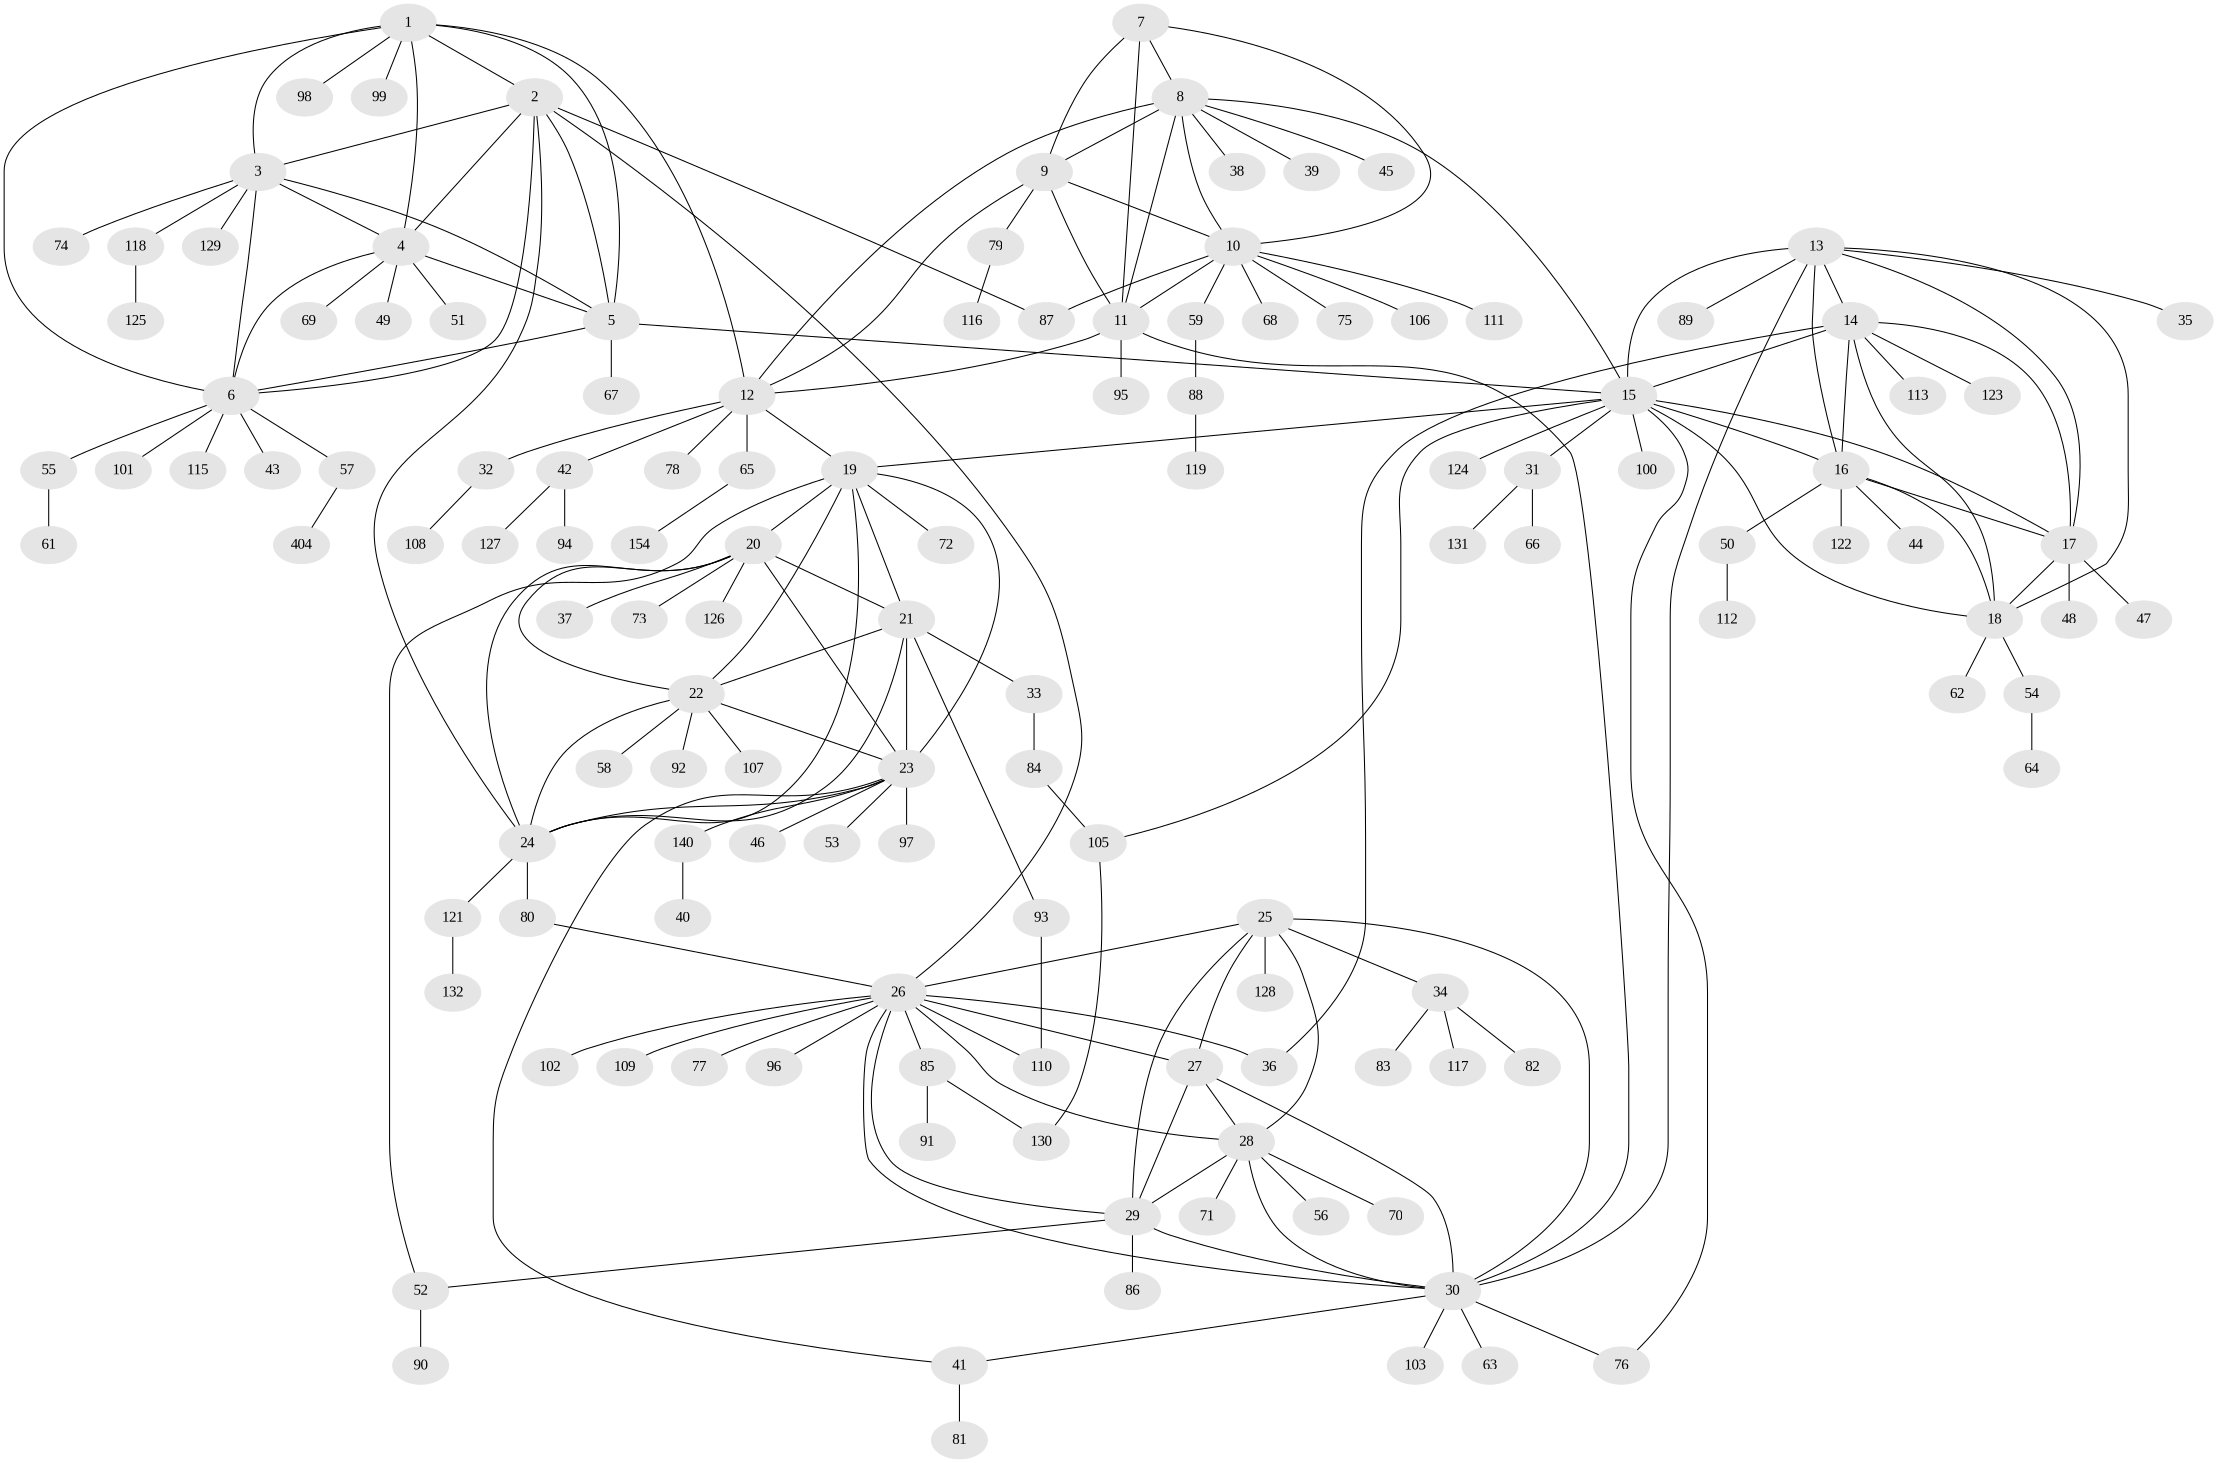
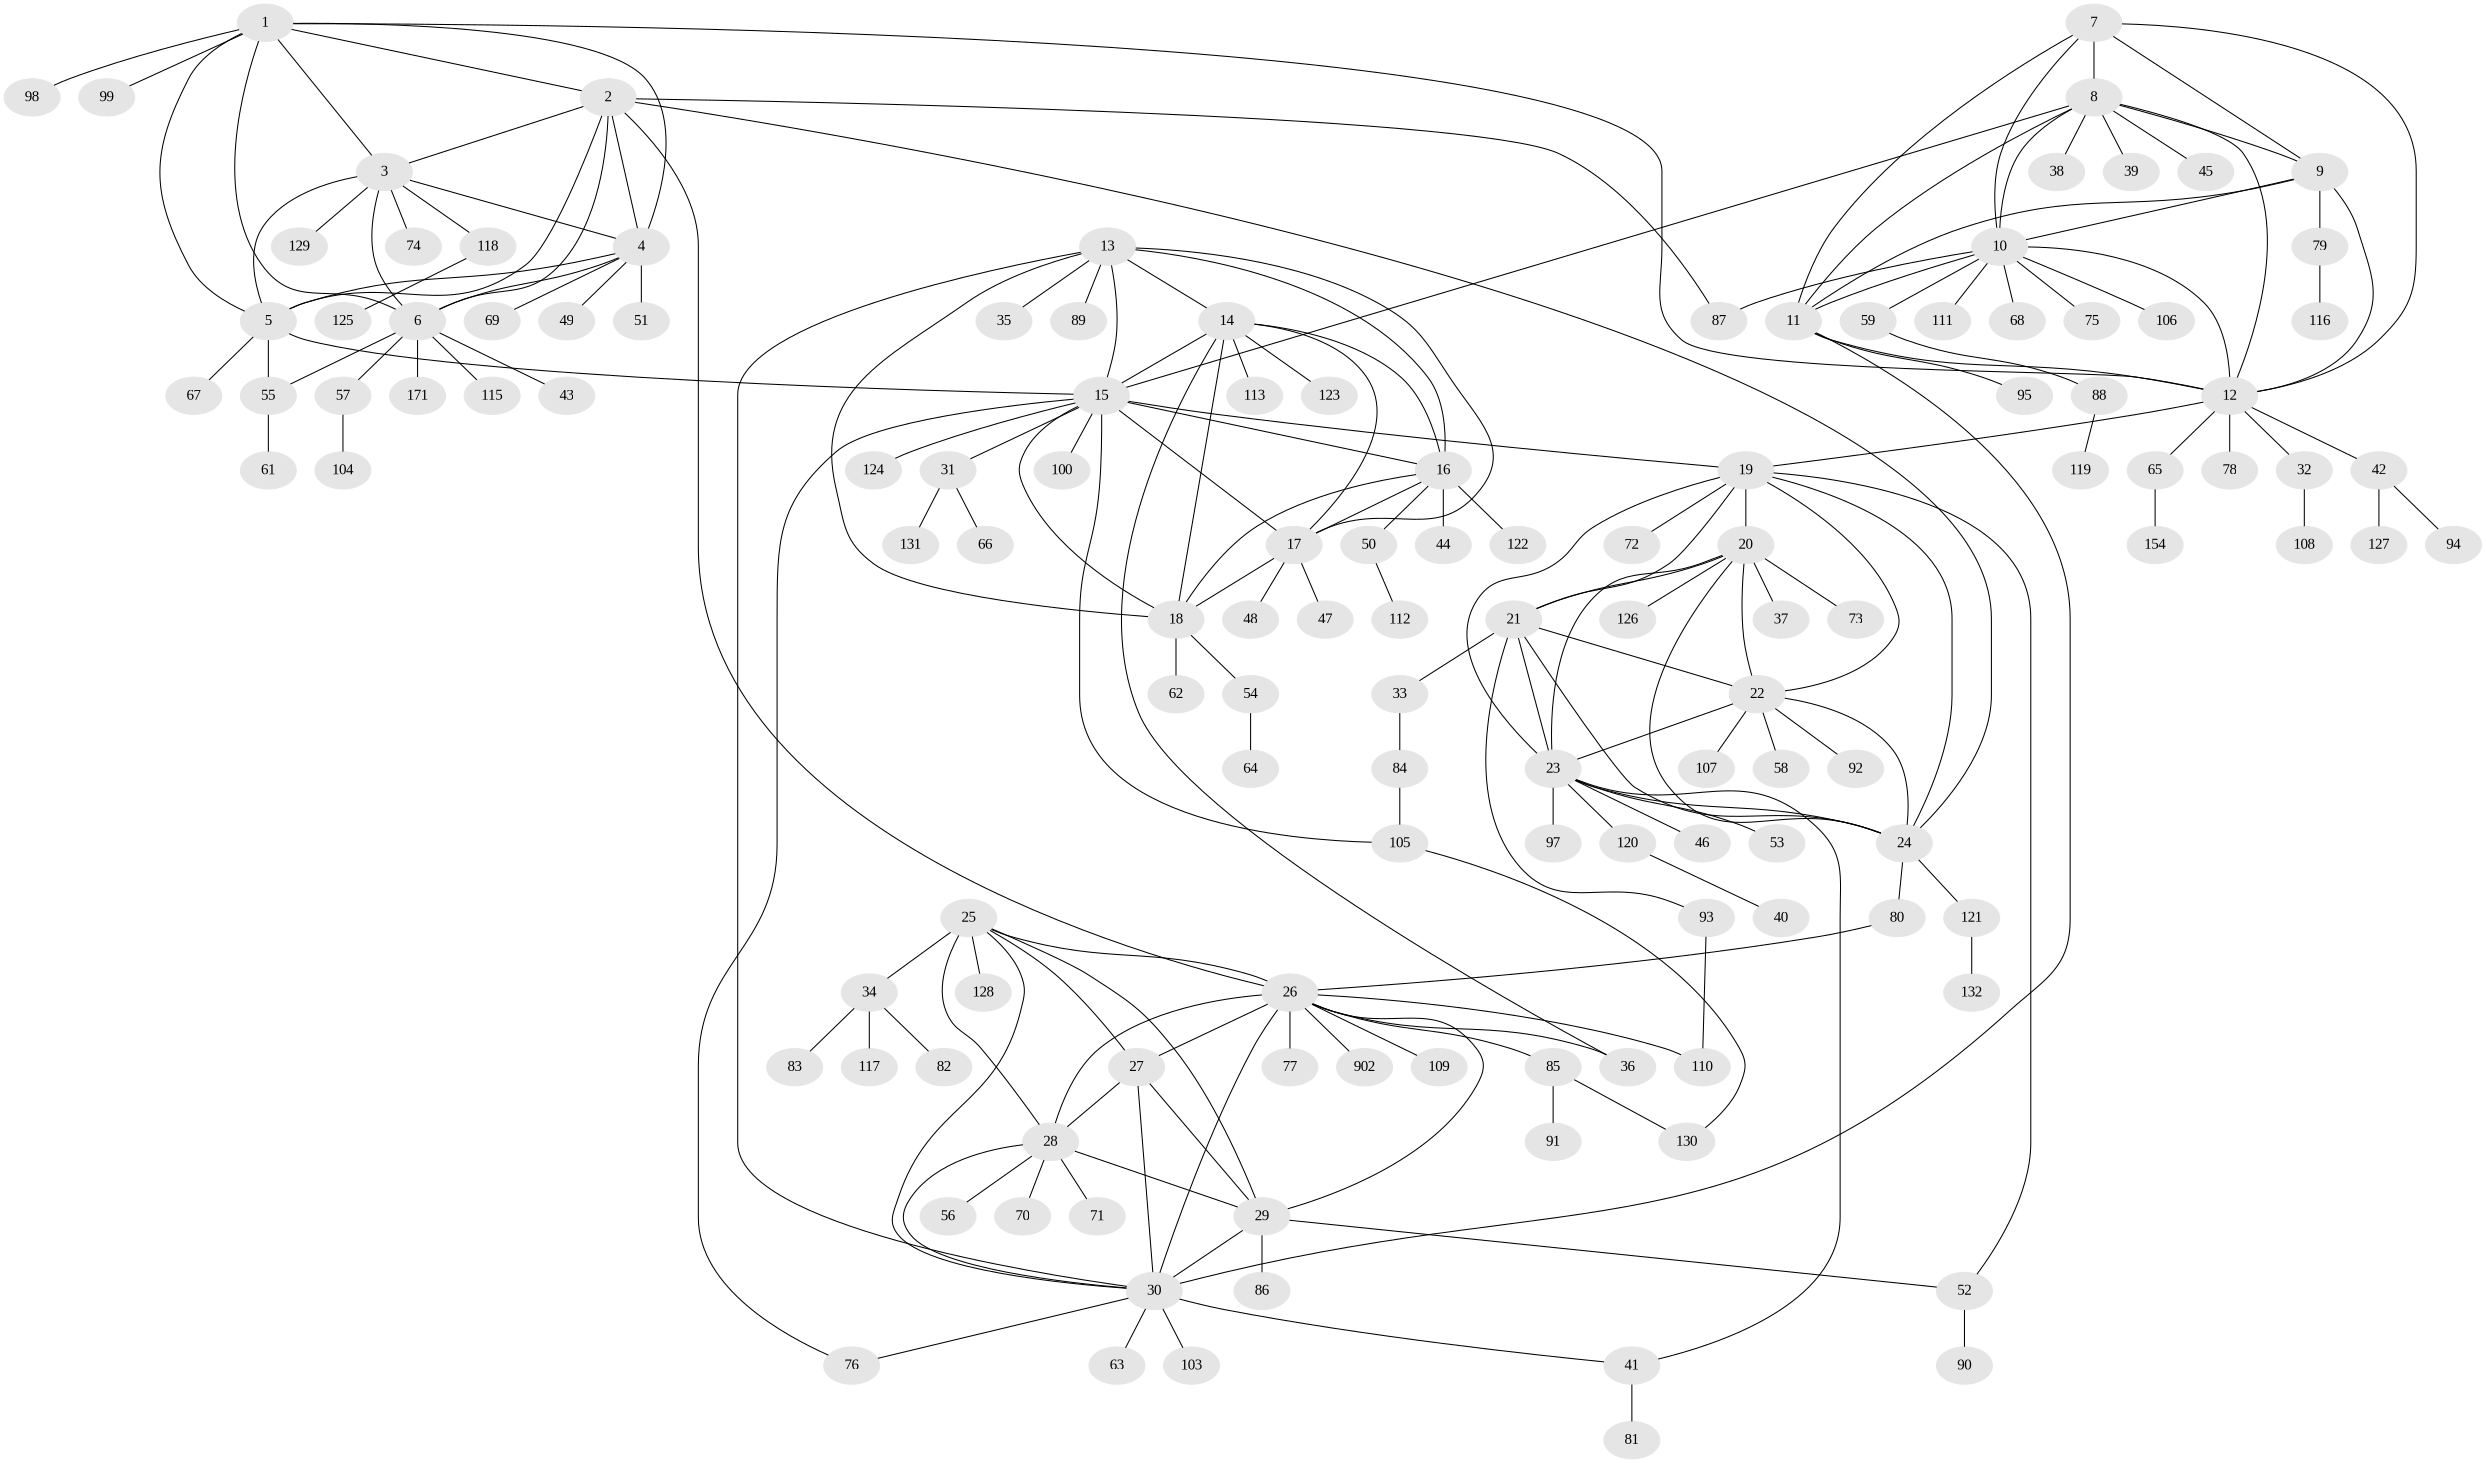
edge "7" -- "12": added
edge "10" -- "12": added
edge "5" -- "6": now "5" -- "55"
node "101": label "101" -> "171"
node "404": label "404" -> "104"
node "140": label "140" -> "120"
node "102": label "102" -> "902"
node "96": removed
